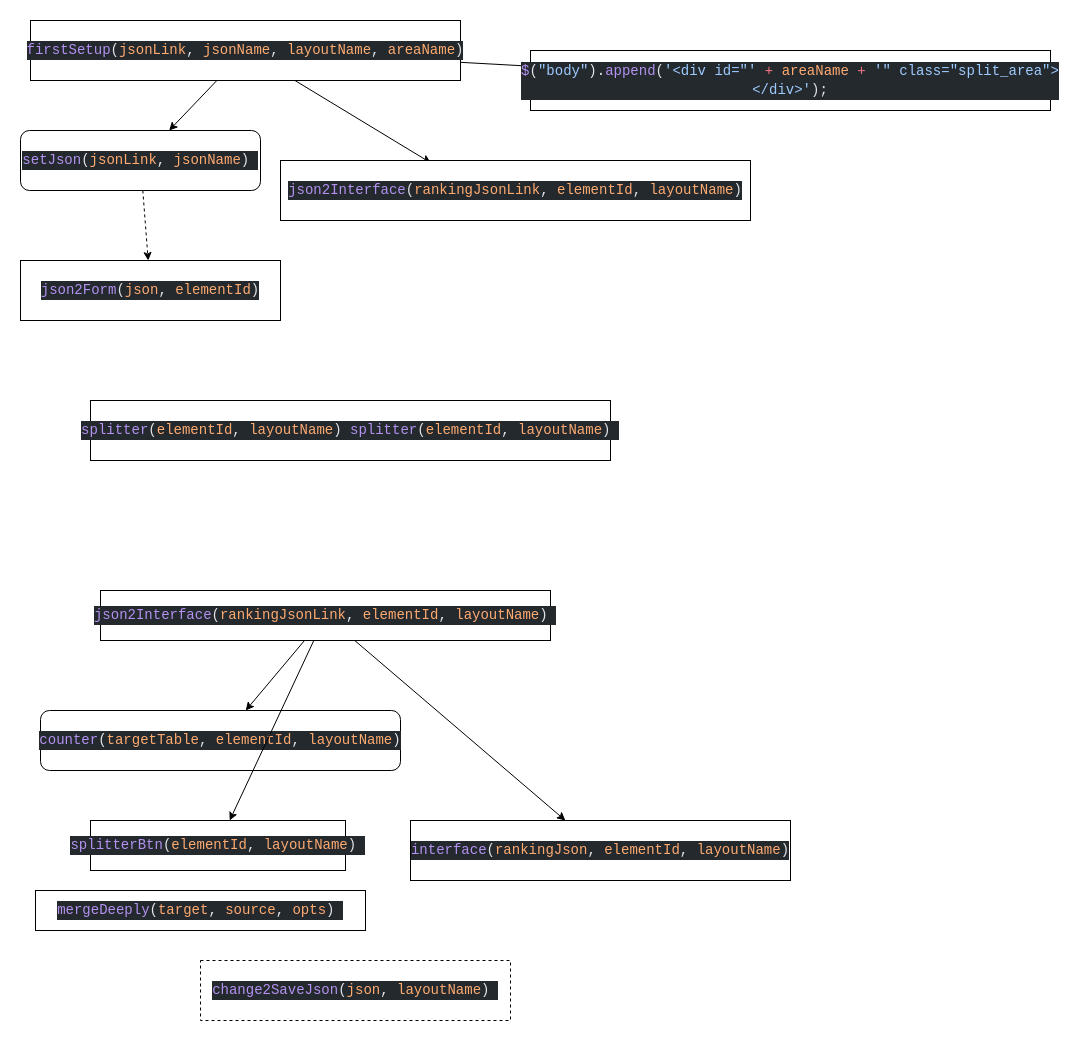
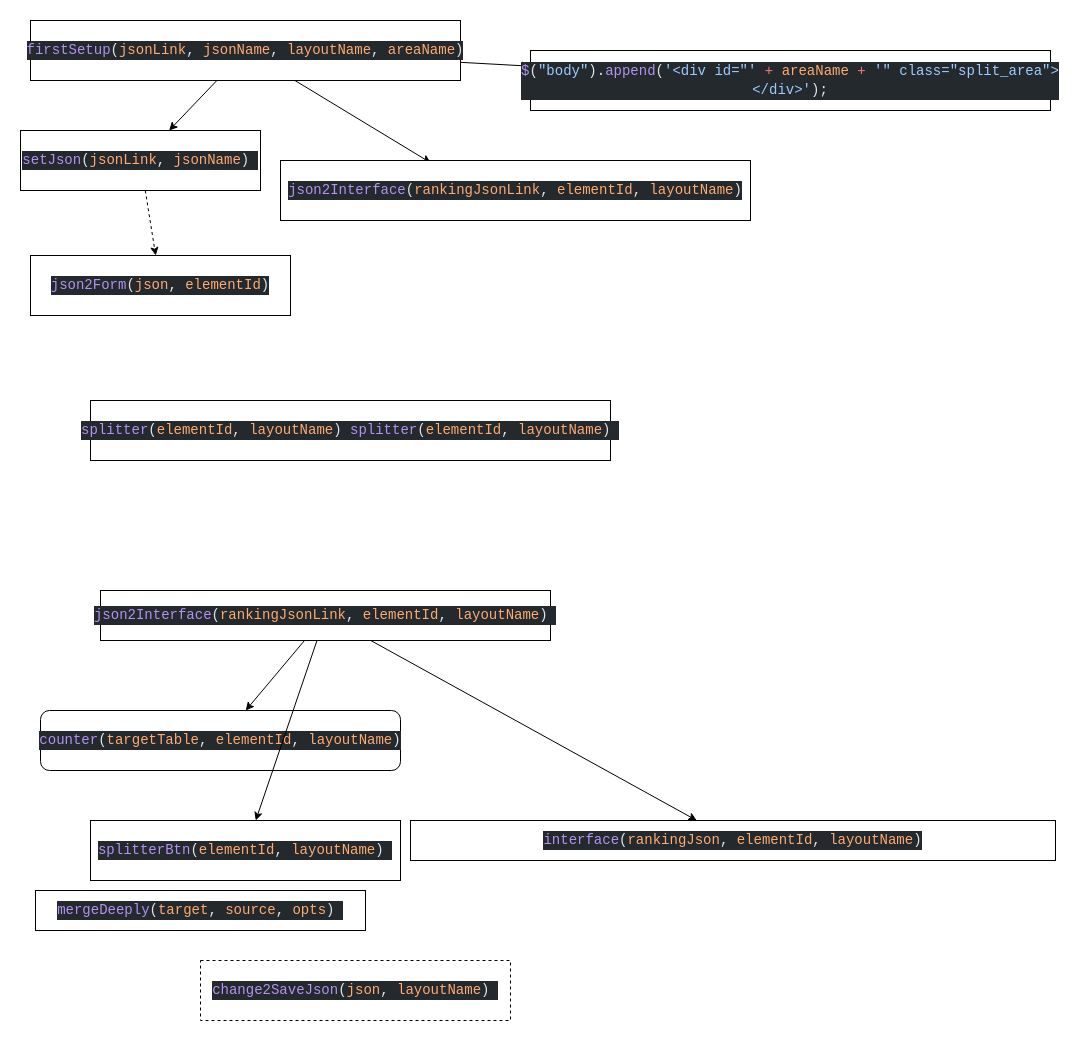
node "setJson(jsonLink, jsonName)": shape rounded rectangle -> rectangle
node "json2Form(json, elementId)": moved (151, 291) -> (161, 286)
node "splitterBtn(elementId, layoutName)": size 255x50 -> 310x60
node "interface(rankingJson, elementId, layoutName)": size 380x60 -> 645x40
